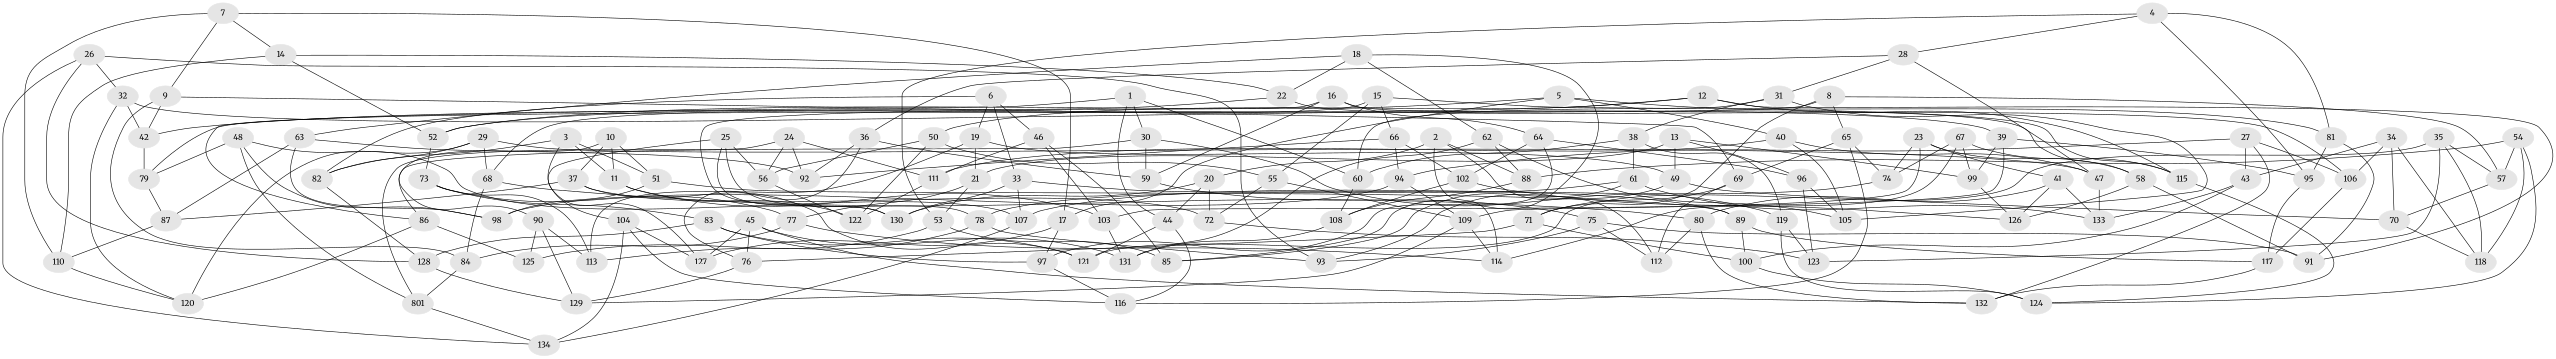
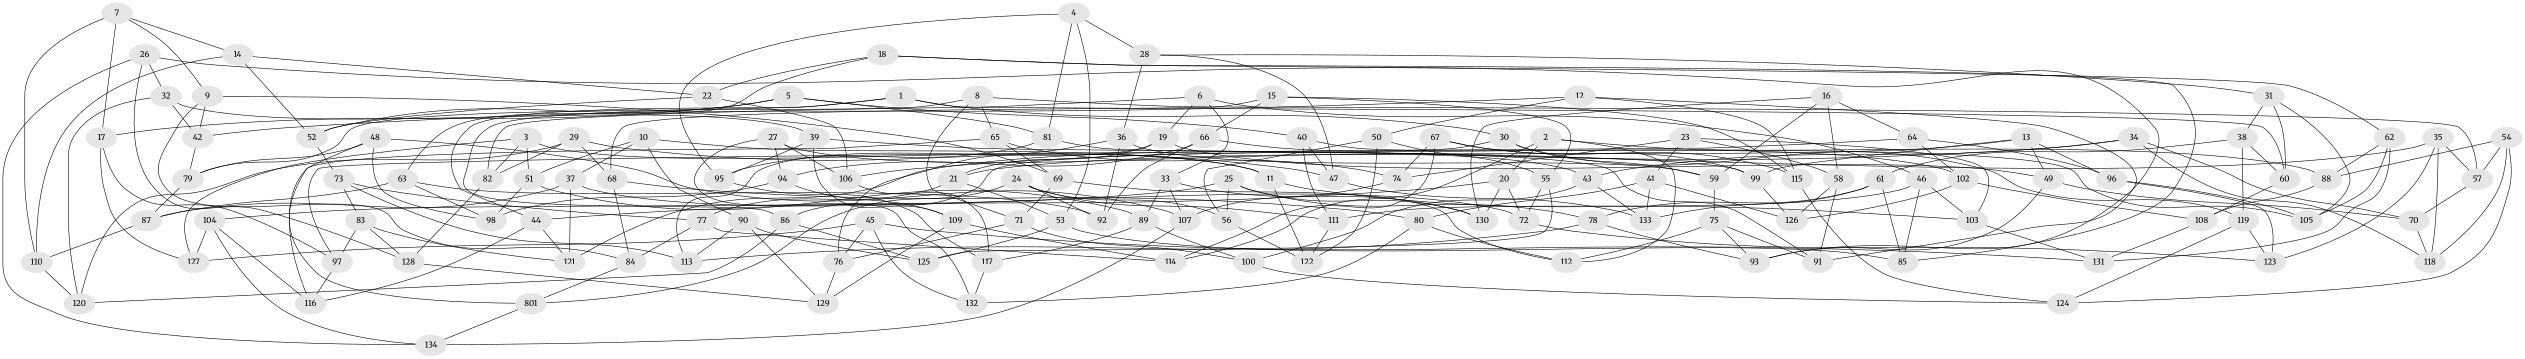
edge "55" -- "109": now "55" -- "125"
